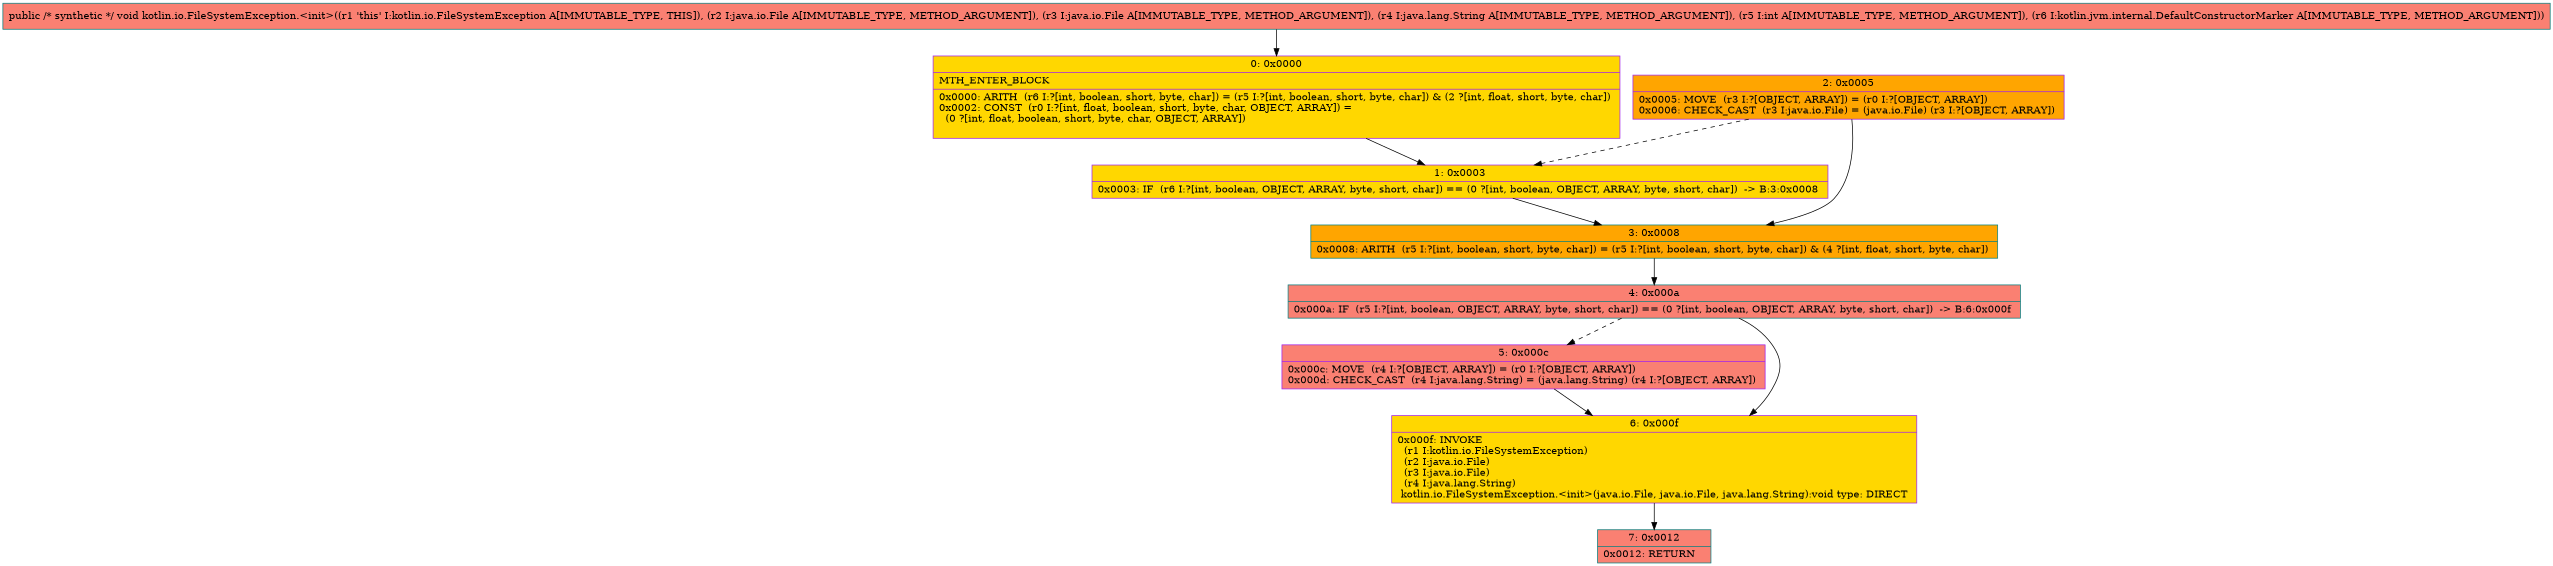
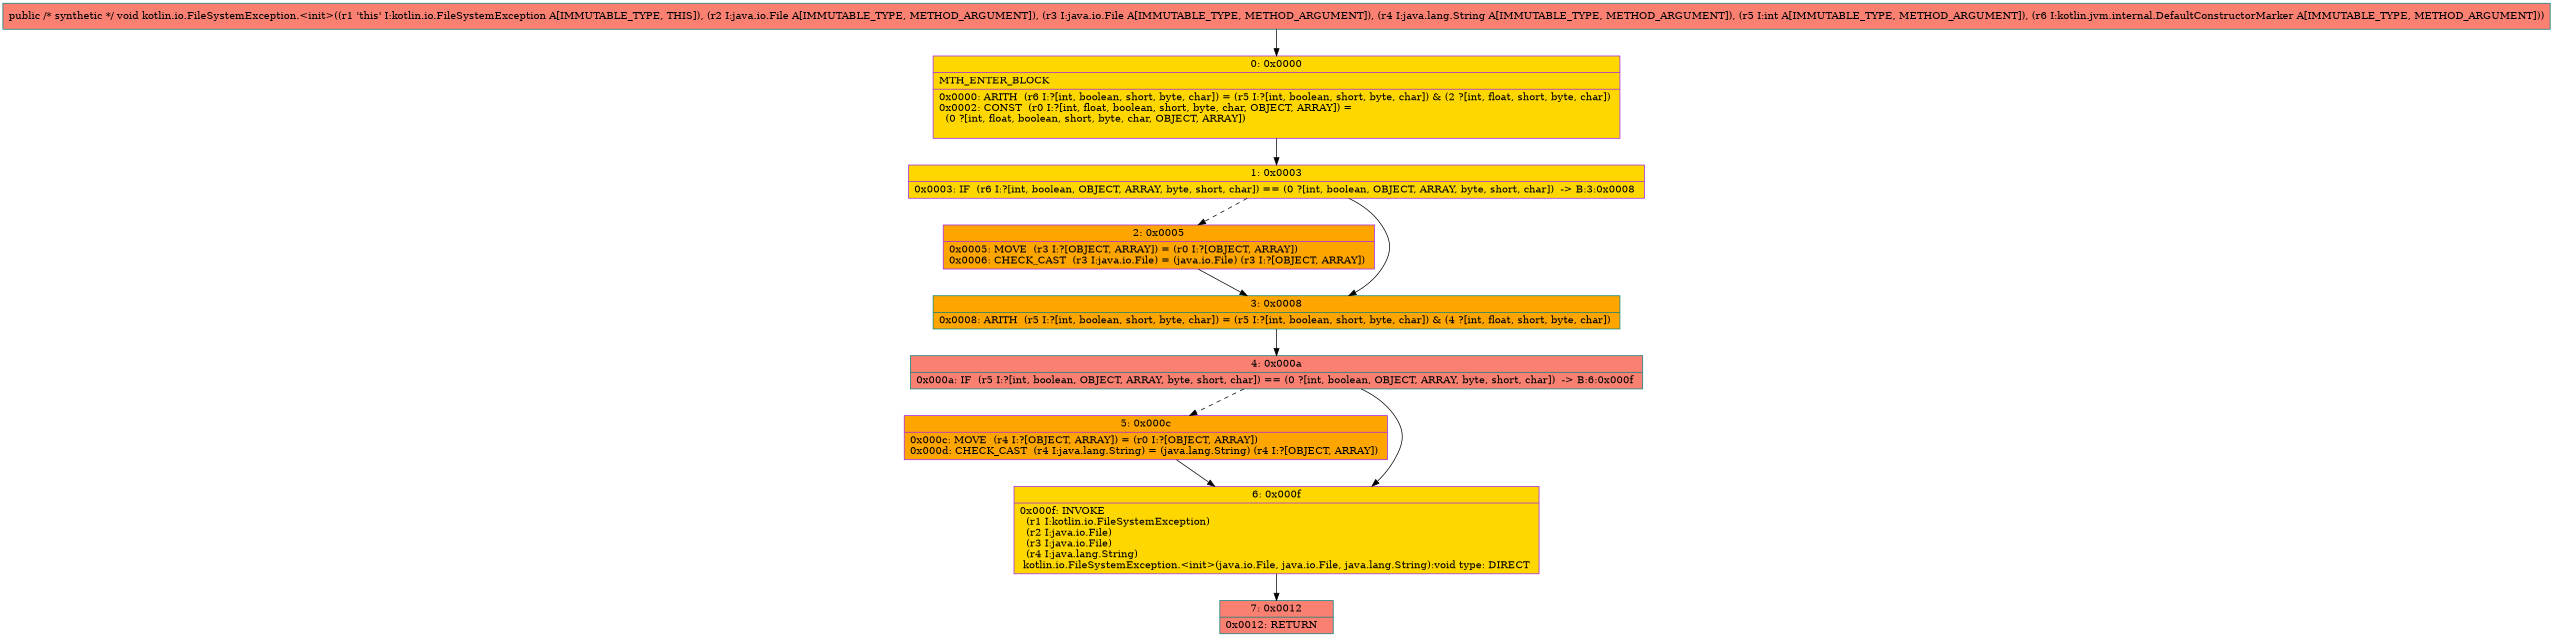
edge "2: 0x0005" -> "1: 0x0003": reversed
node "5: 0x000c": fillcolor salmon -> orange
